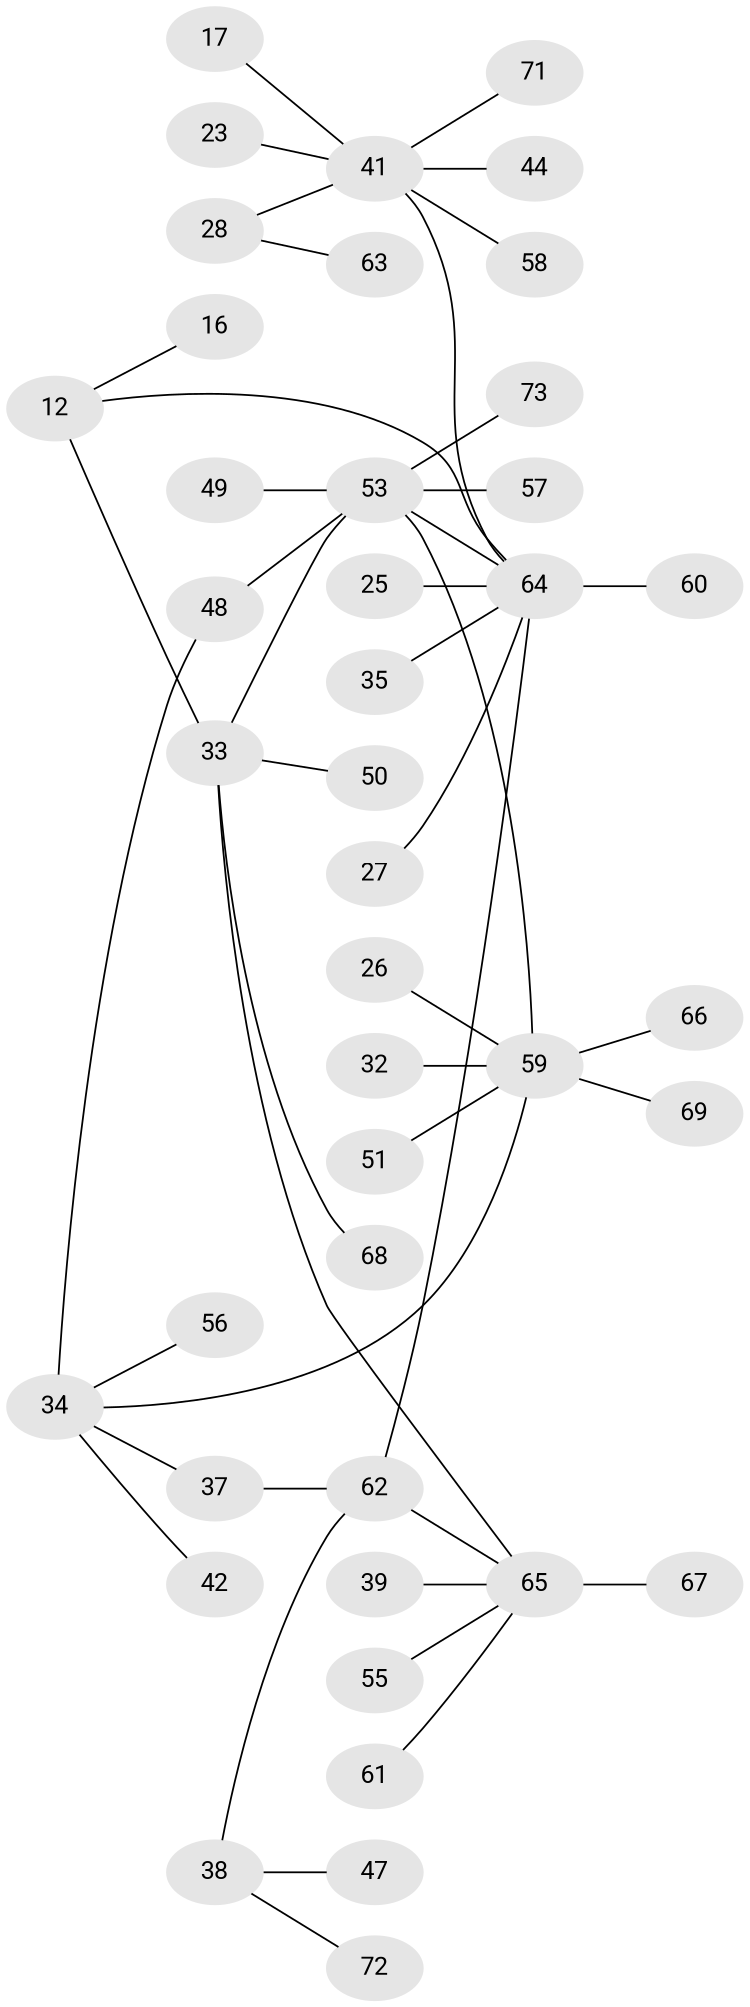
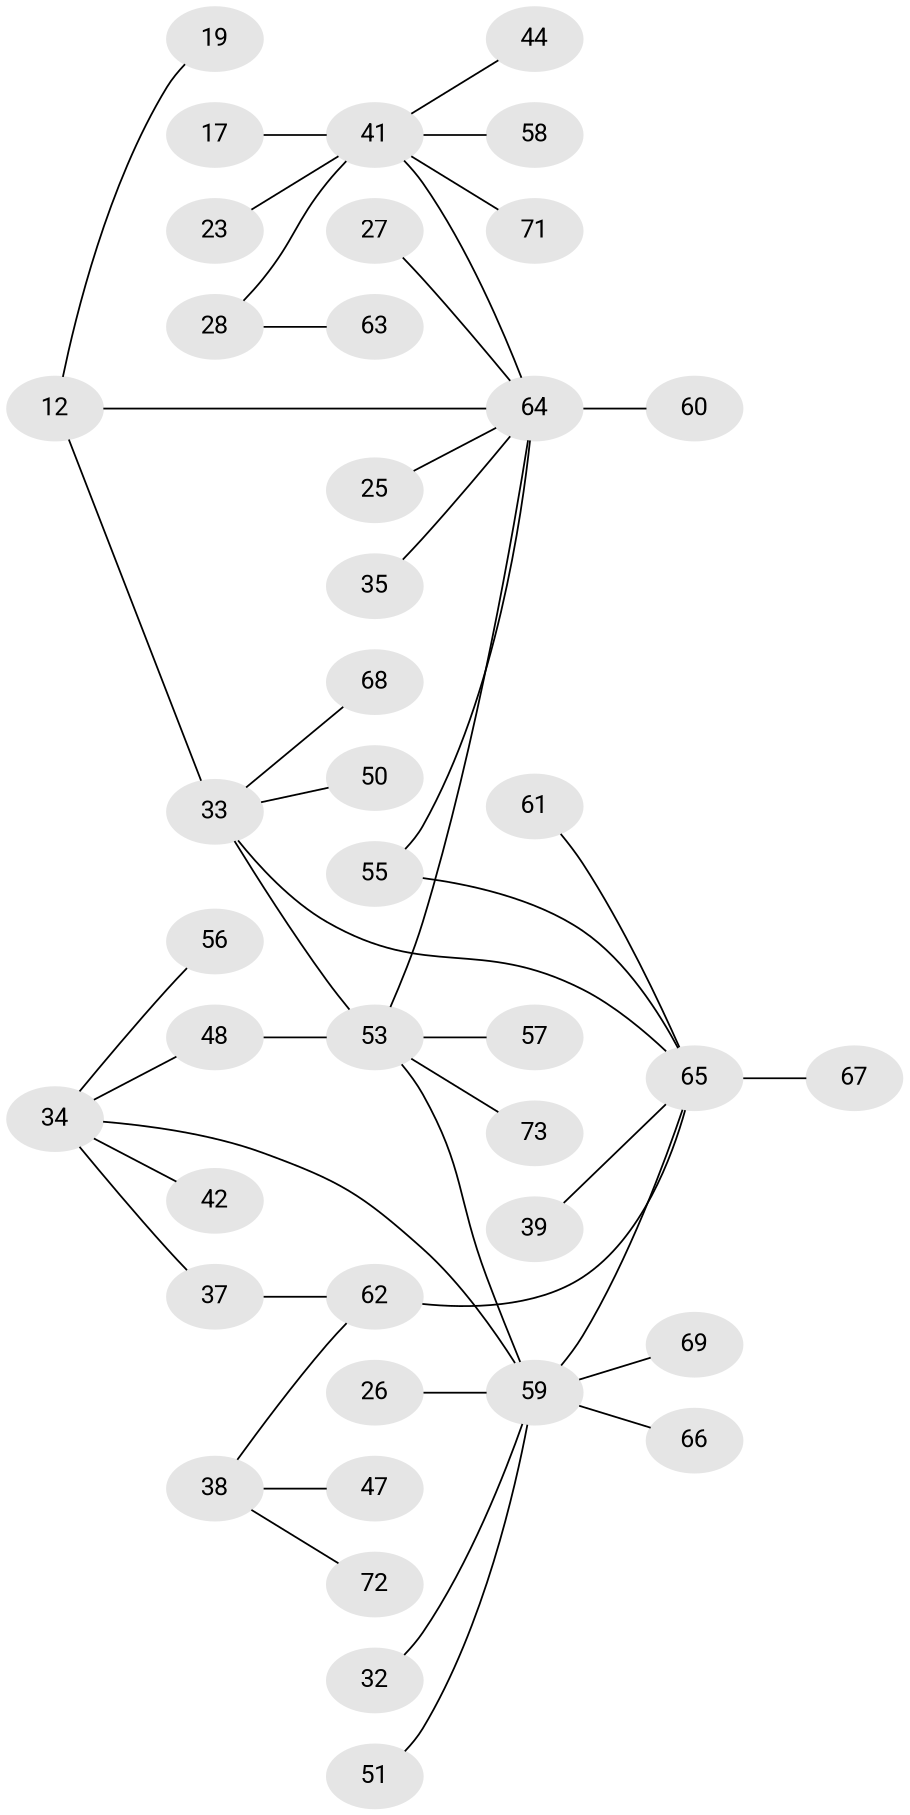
node "16": label "16" -> "19"
node "49": removed
edge "64" -- "62": now "64" -- "55"
edge "65" -- "59": added
